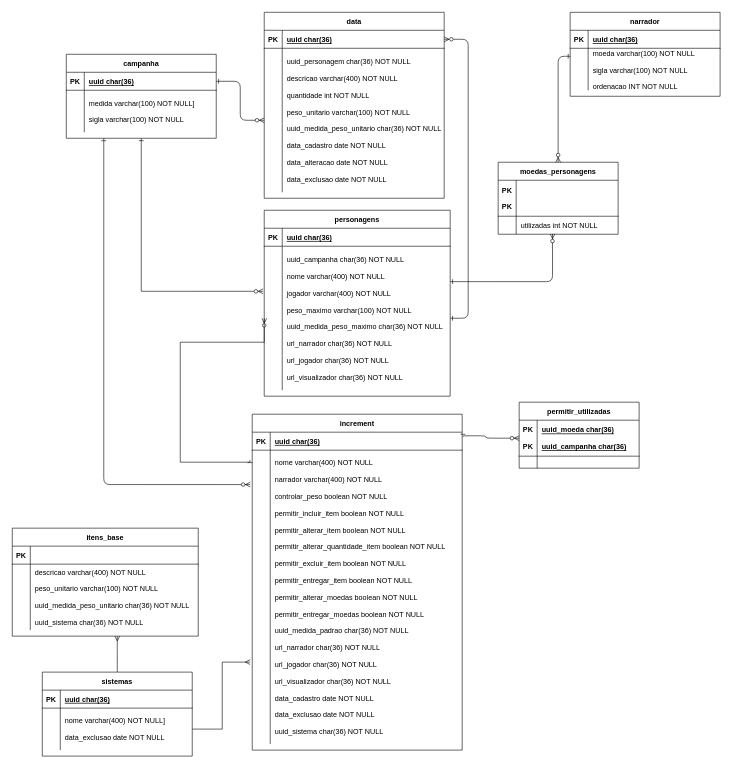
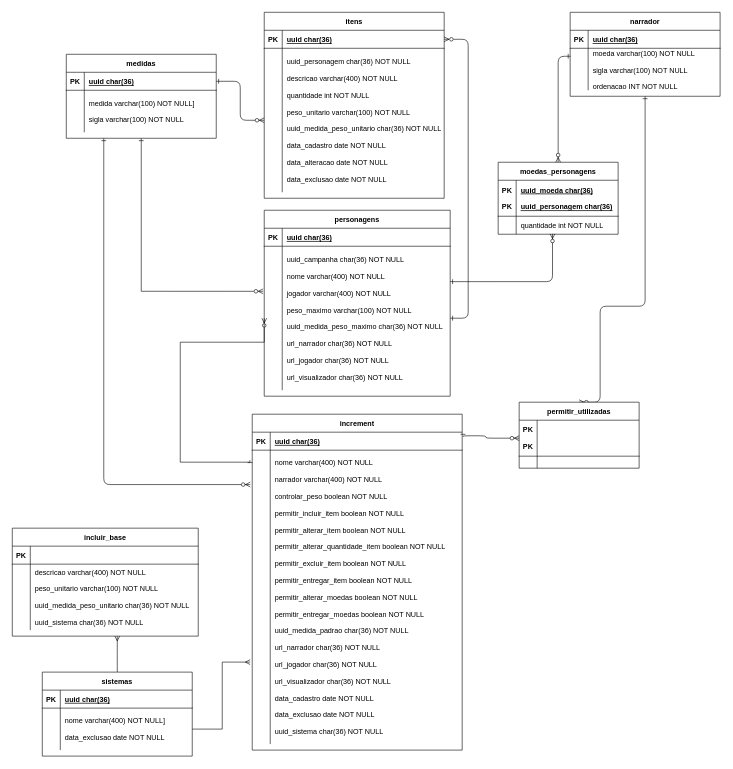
node "data": label "data" -> "itens"
node "campanha": label "campanha" -> "medidas"
node "uuid_moeda char(36) uuid_personagem char(36)": added
node "utilizadas int NOT NULL": label "utilizadas int NOT NULL" -> "quantidade int NOT NULL"
edge "narrador" -- "permitir_utilizadas": added
node "uuid_moeda char(36) uuid_campanha char(36)": removed
node "itens_base": label "itens_base" -> "incluir_base"
